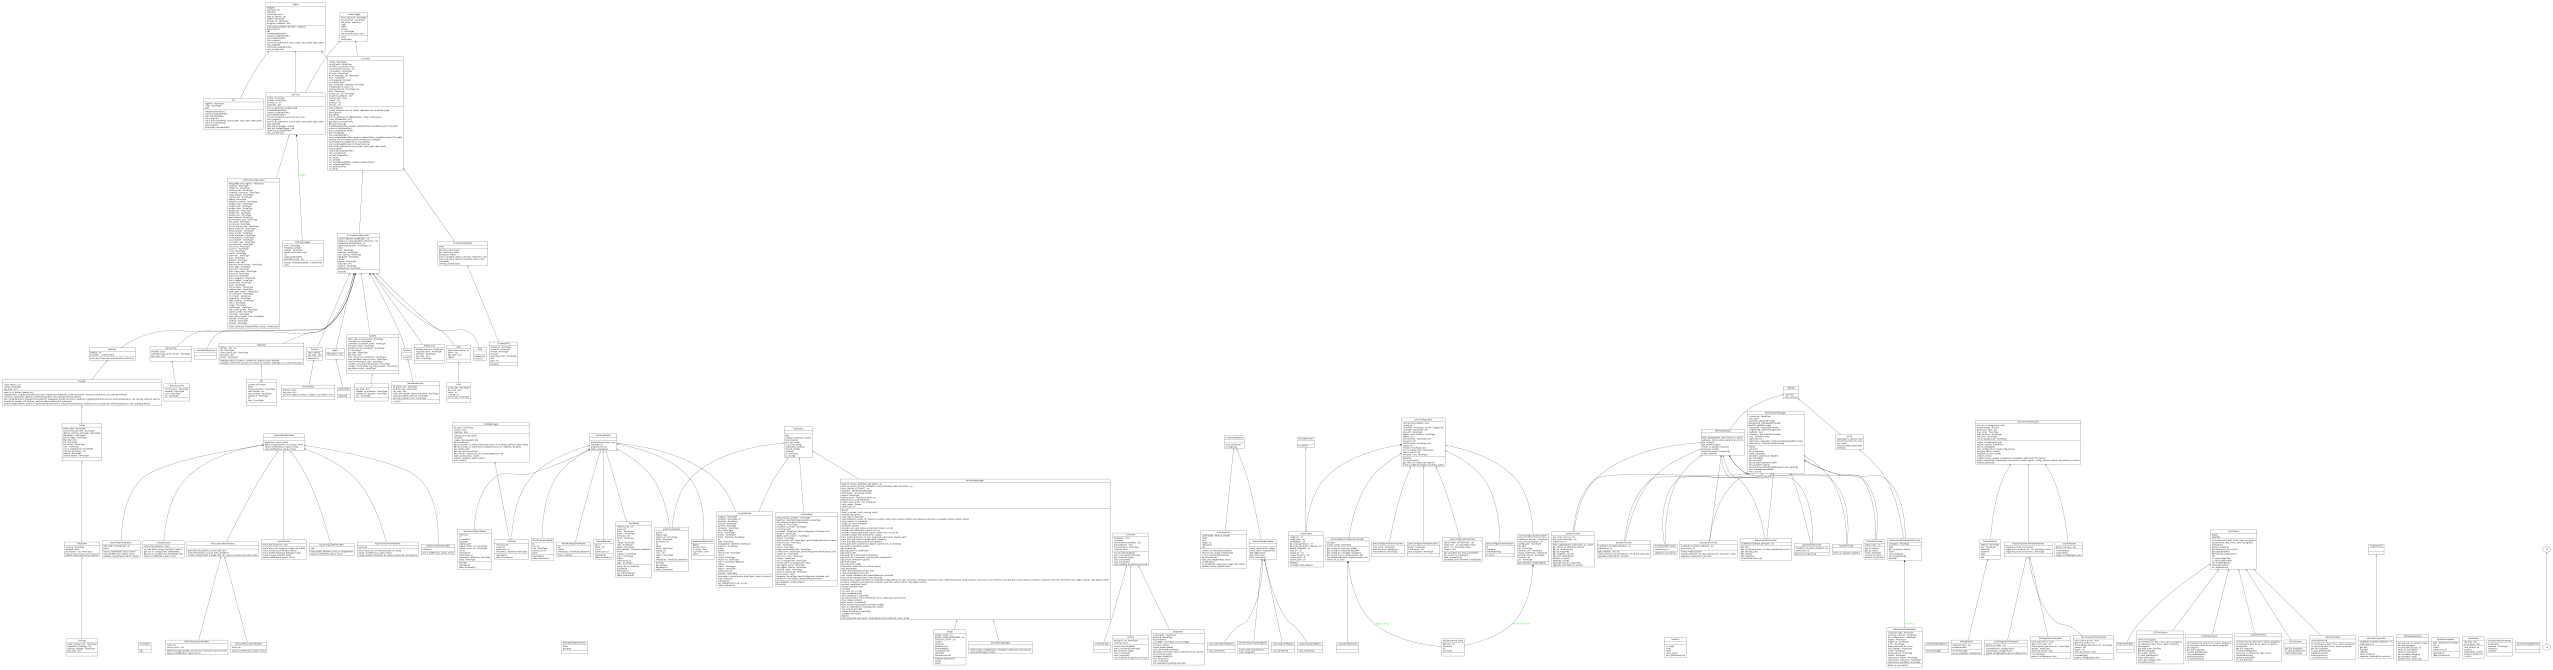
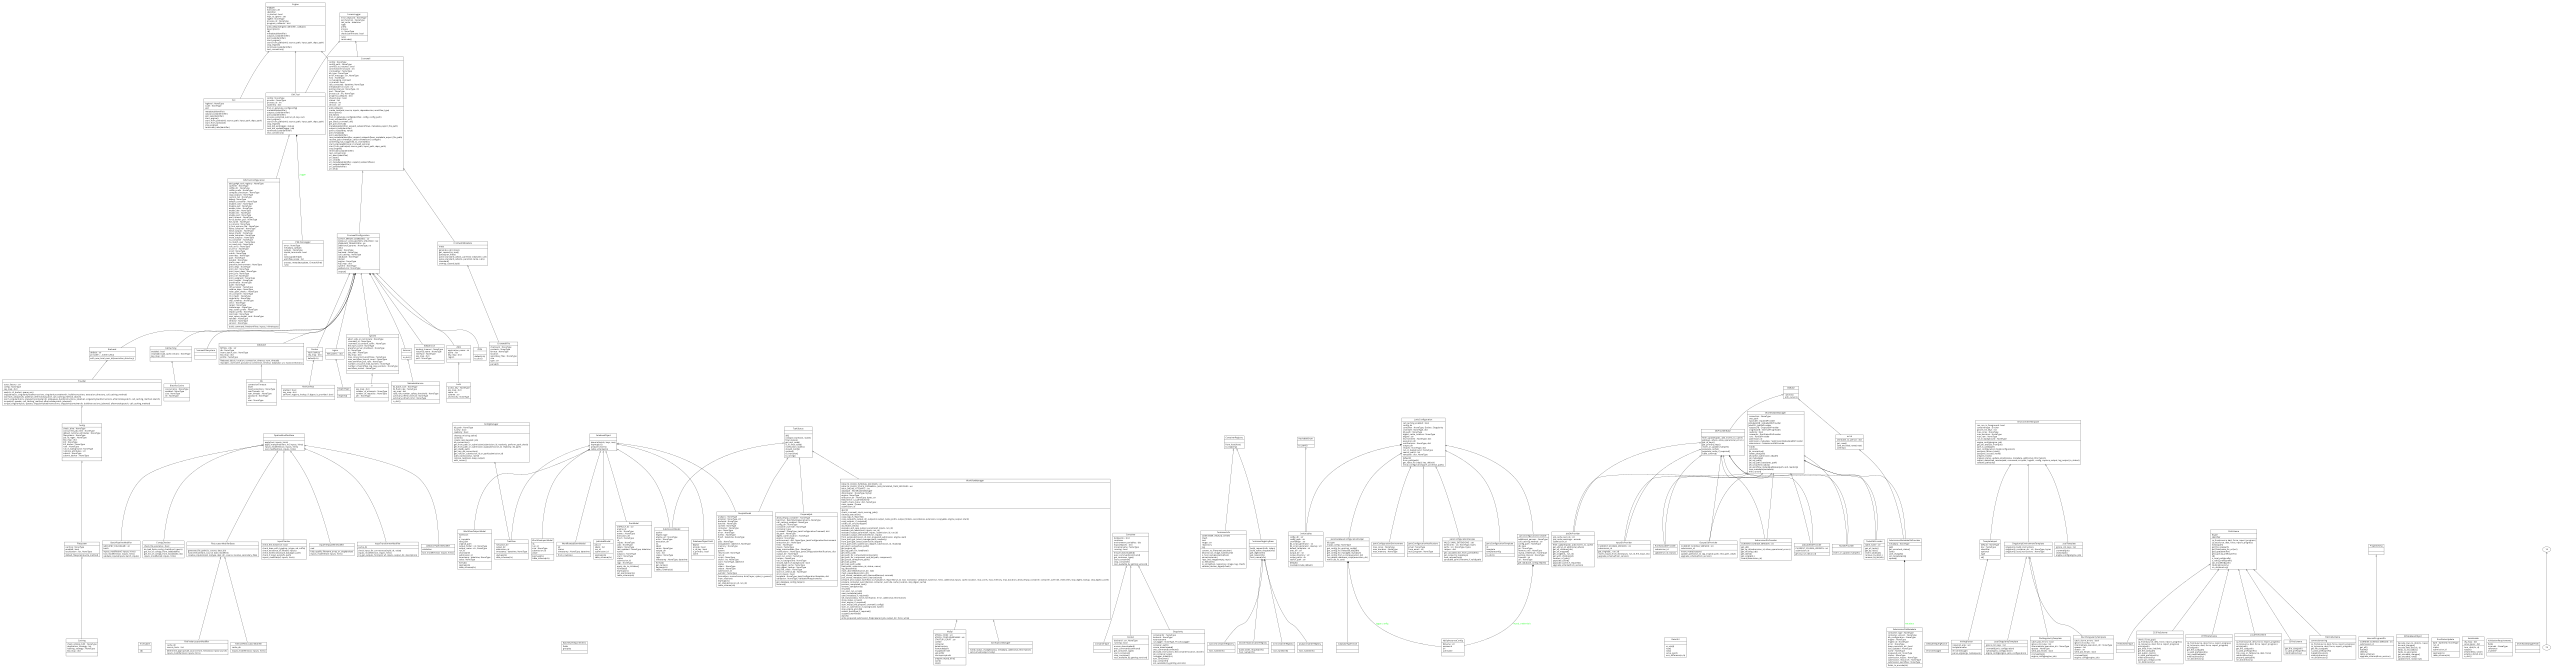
node "JobDbProvider": text "job_cache_warnings : list" -> "job_cache_warnings : encode"
node "ValidationRequirements": text "localization" -> "fields"
